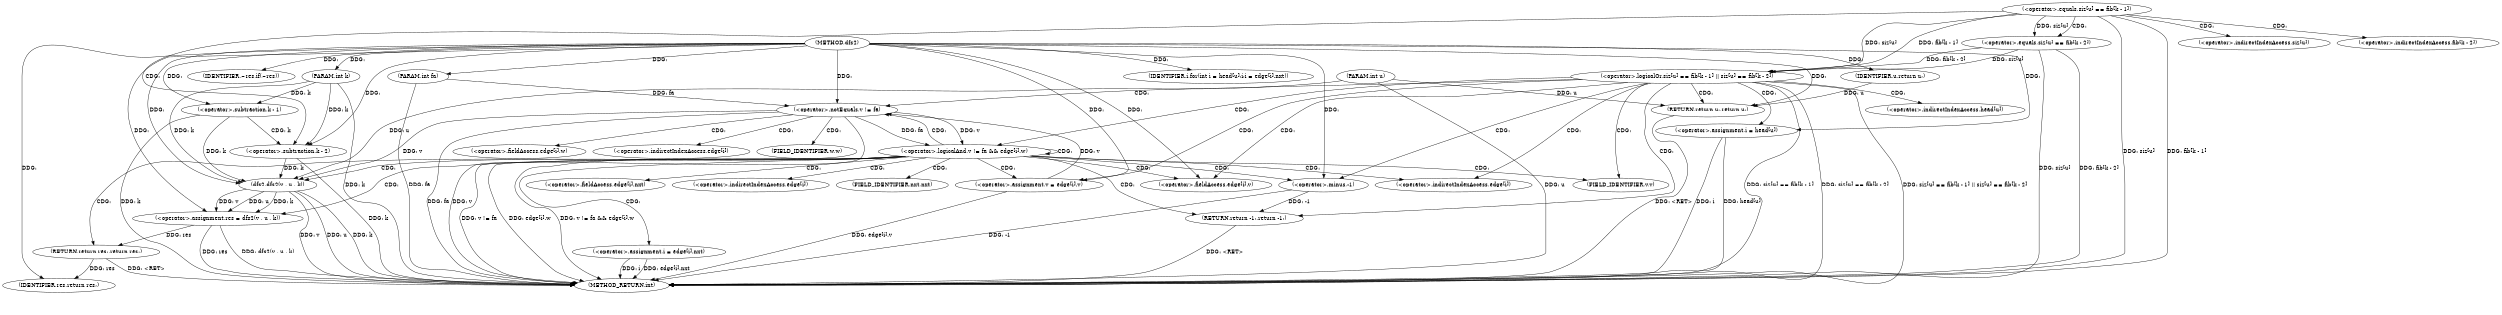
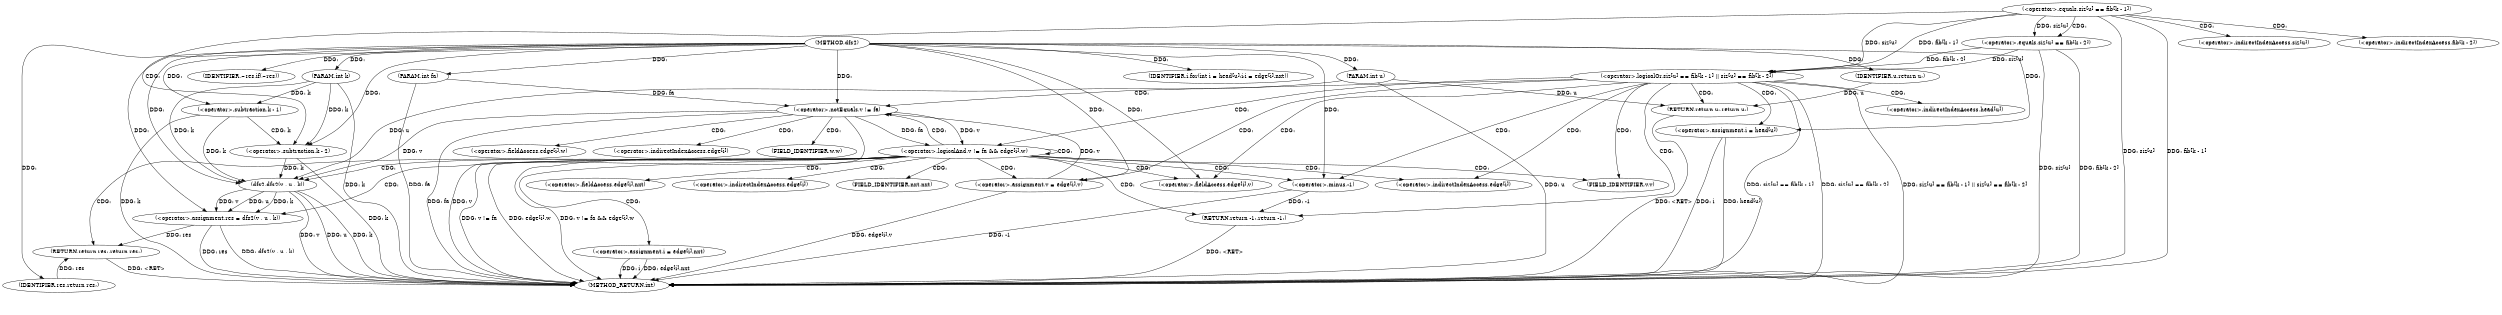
edge "(METHOD,dfs2)" -> "(RETURN,return u;,return u;)": now "(METHOD,dfs2)" -> "(PARAM,int u)"
edge "(RETURN,return res;,return res;)" -> "(IDENTIFIER,res,return res;)": reversed
